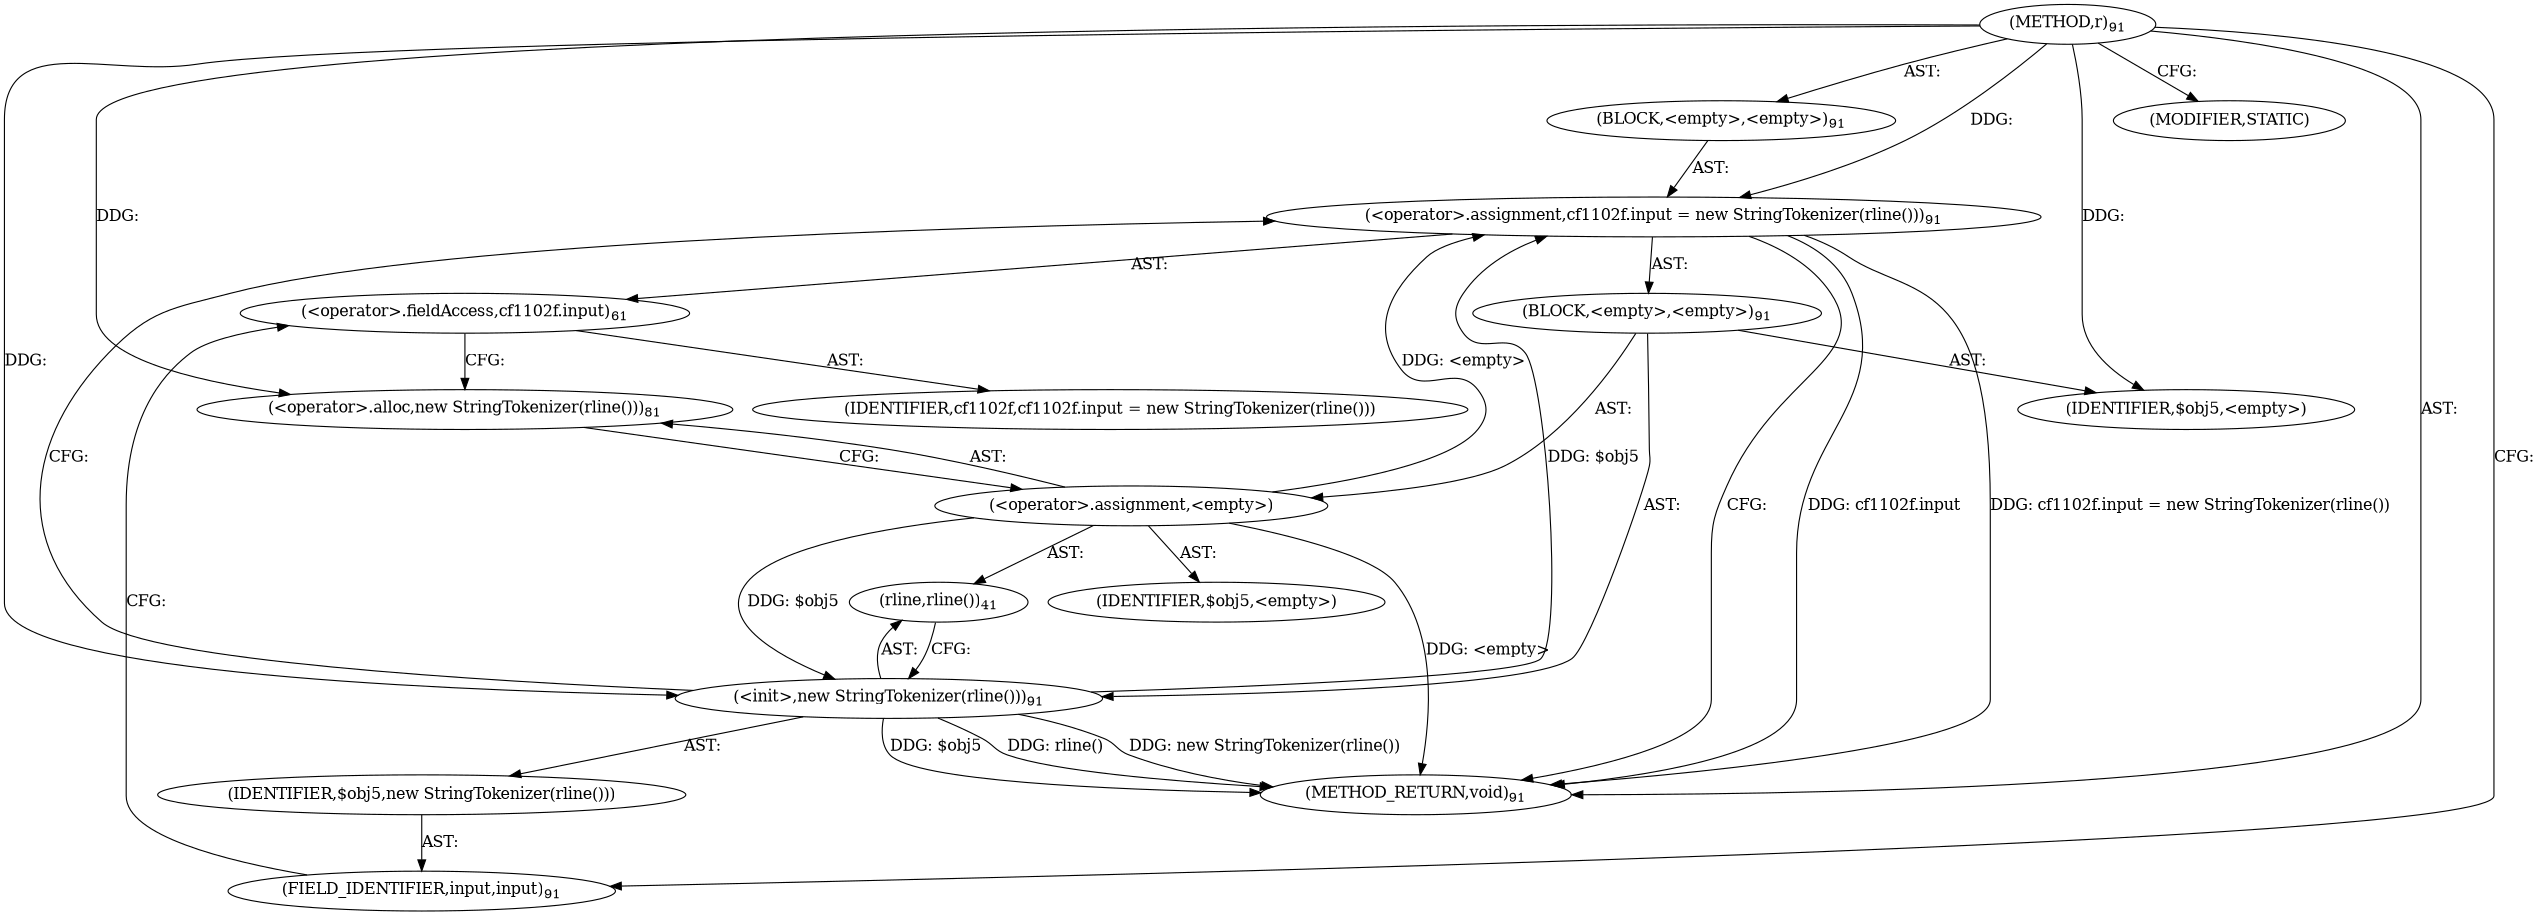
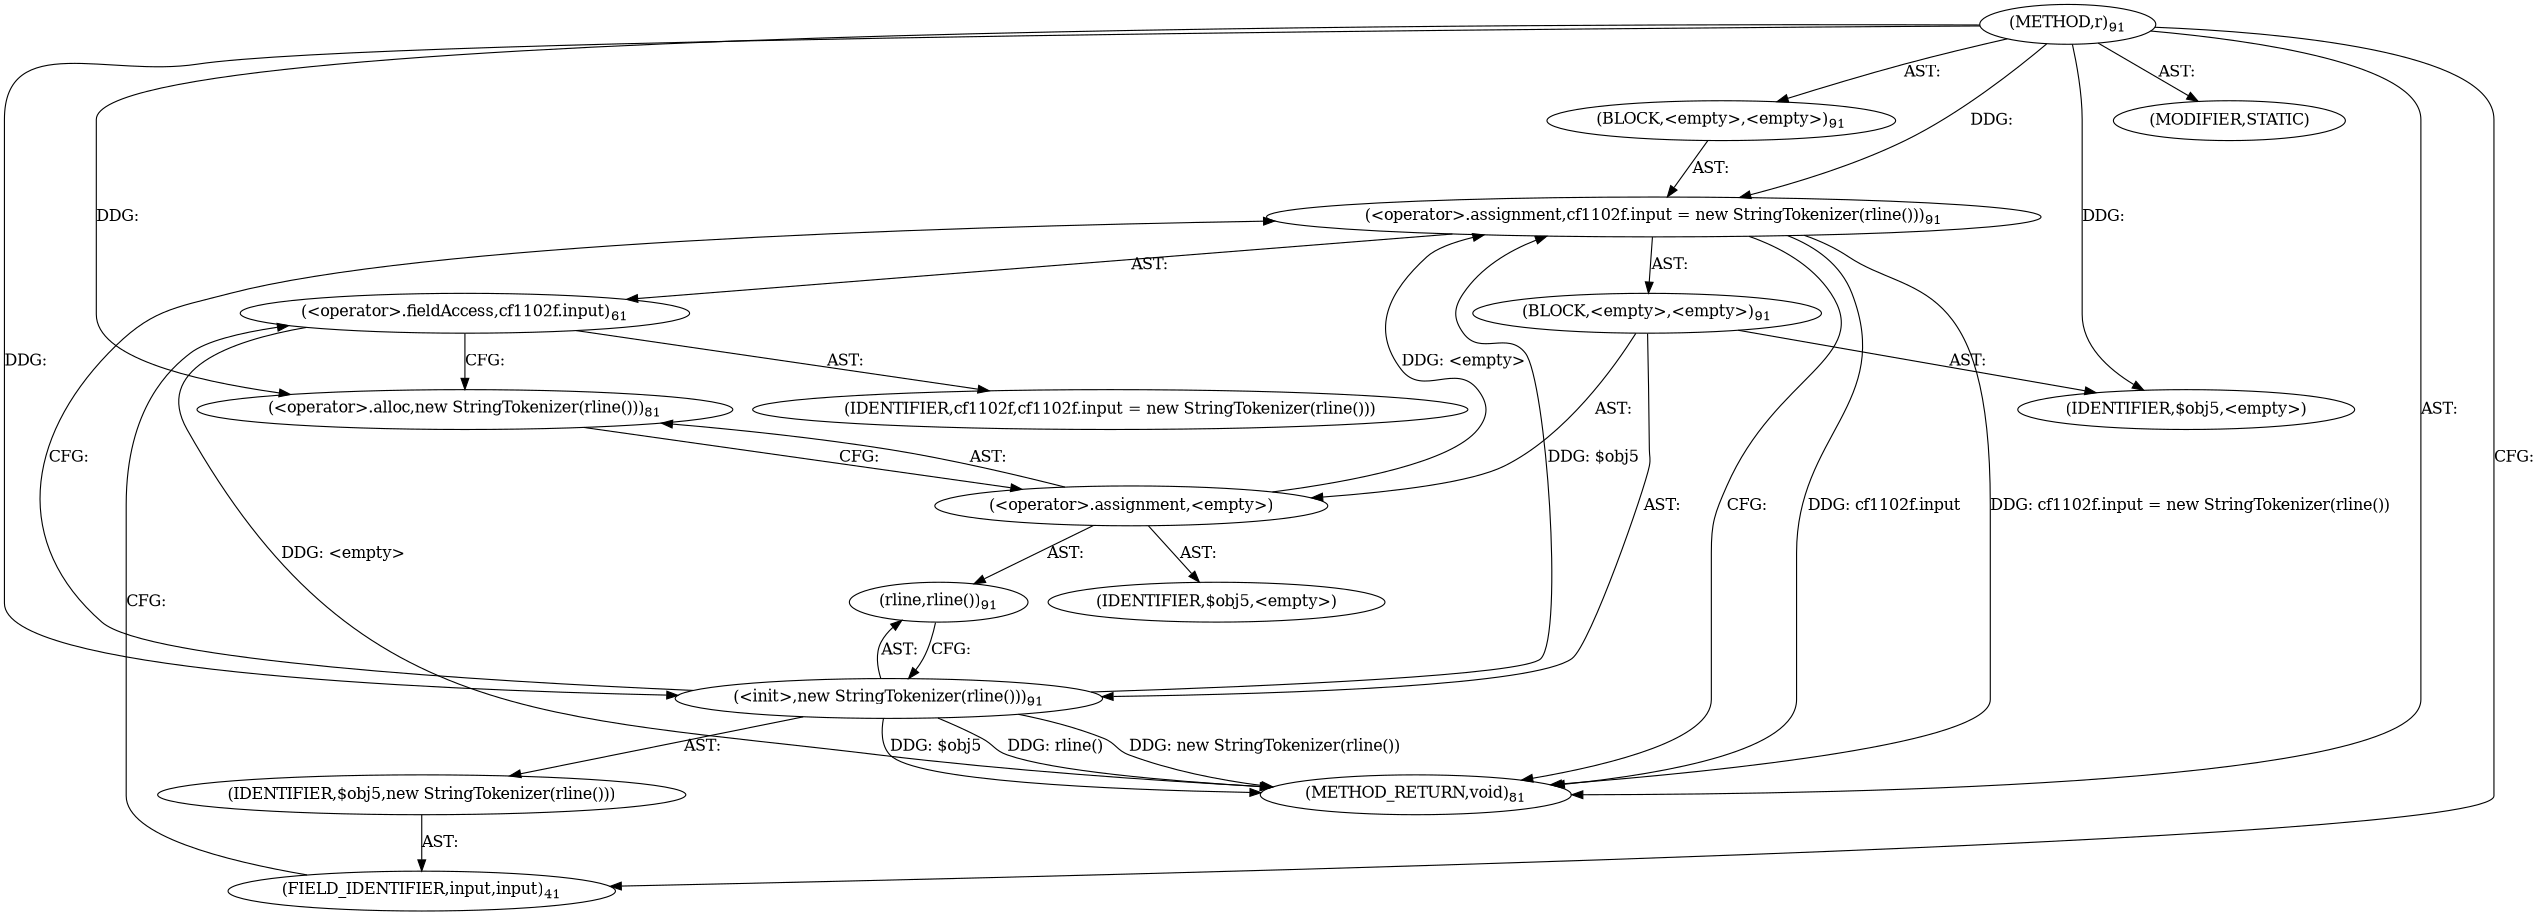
edge "(METHOD,r)" -> "(MODIFIER,STATIC)": label "CFG: " -> "AST: "
edge "(<operator>.assignment,<empty>)" -> "(<init>,new StringTokenizer(rline()))": removed, label "DDG: $obj5"
edge "(<operator>.assignment,<empty>)" -> "(METHOD_RETURN,void)": now "(<operator>.fieldAccess,cf1102f.input)" -> "(METHOD_RETURN,void)"
node "(rline,rline())": text "41" -> "91"
node "(METHOD_RETURN,void)": text "91" -> "81"
node "(FIELD_IDENTIFIER,input,input)": text "91" -> "41"
